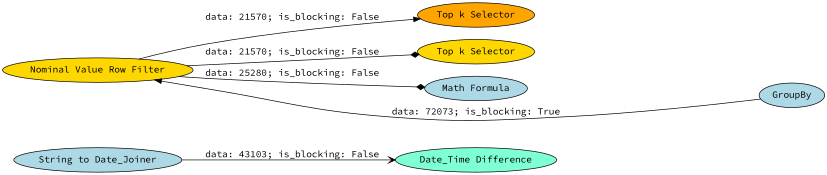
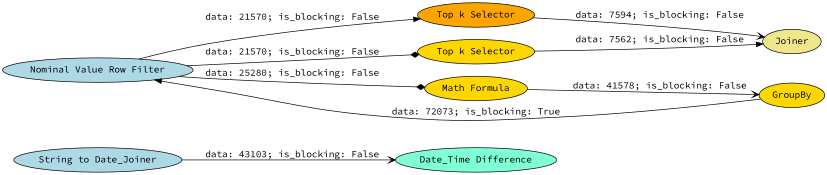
node "Joiner": added
node "Nominal Value Row Filter": fillcolor gold -> lightblue
node "Math Formula": fillcolor lightblue -> gold
edge "Math Formula" -> "GroupBy": added, label "data: 41578; is_blocking: False"
node "GroupBy": fillcolor lightblue -> gold
